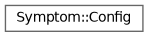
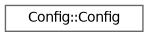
node "Symptom::Config": label "Symptom::Config" -> "Config::Config"
